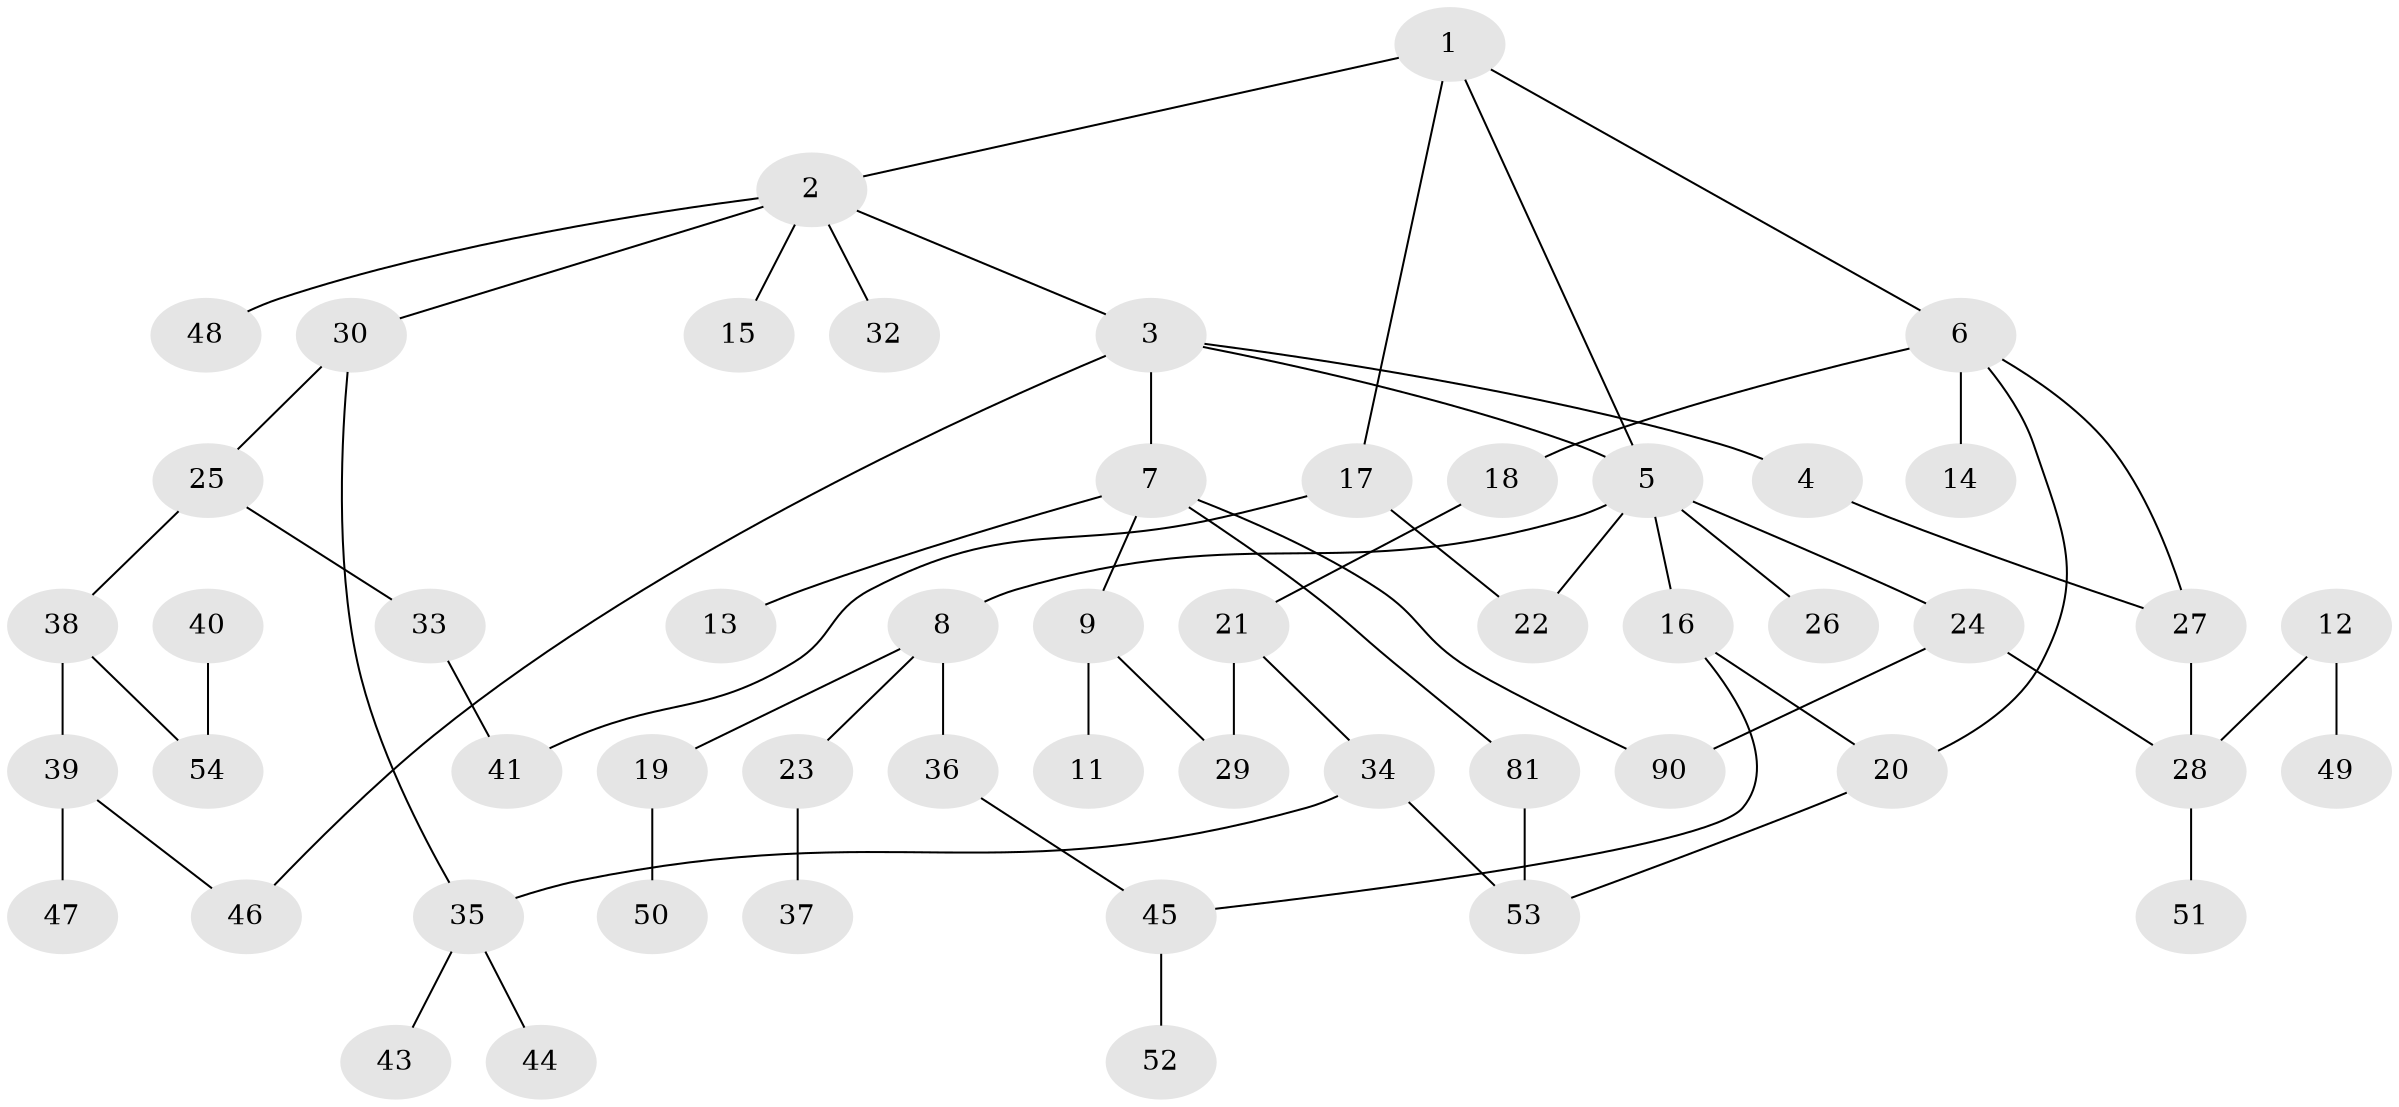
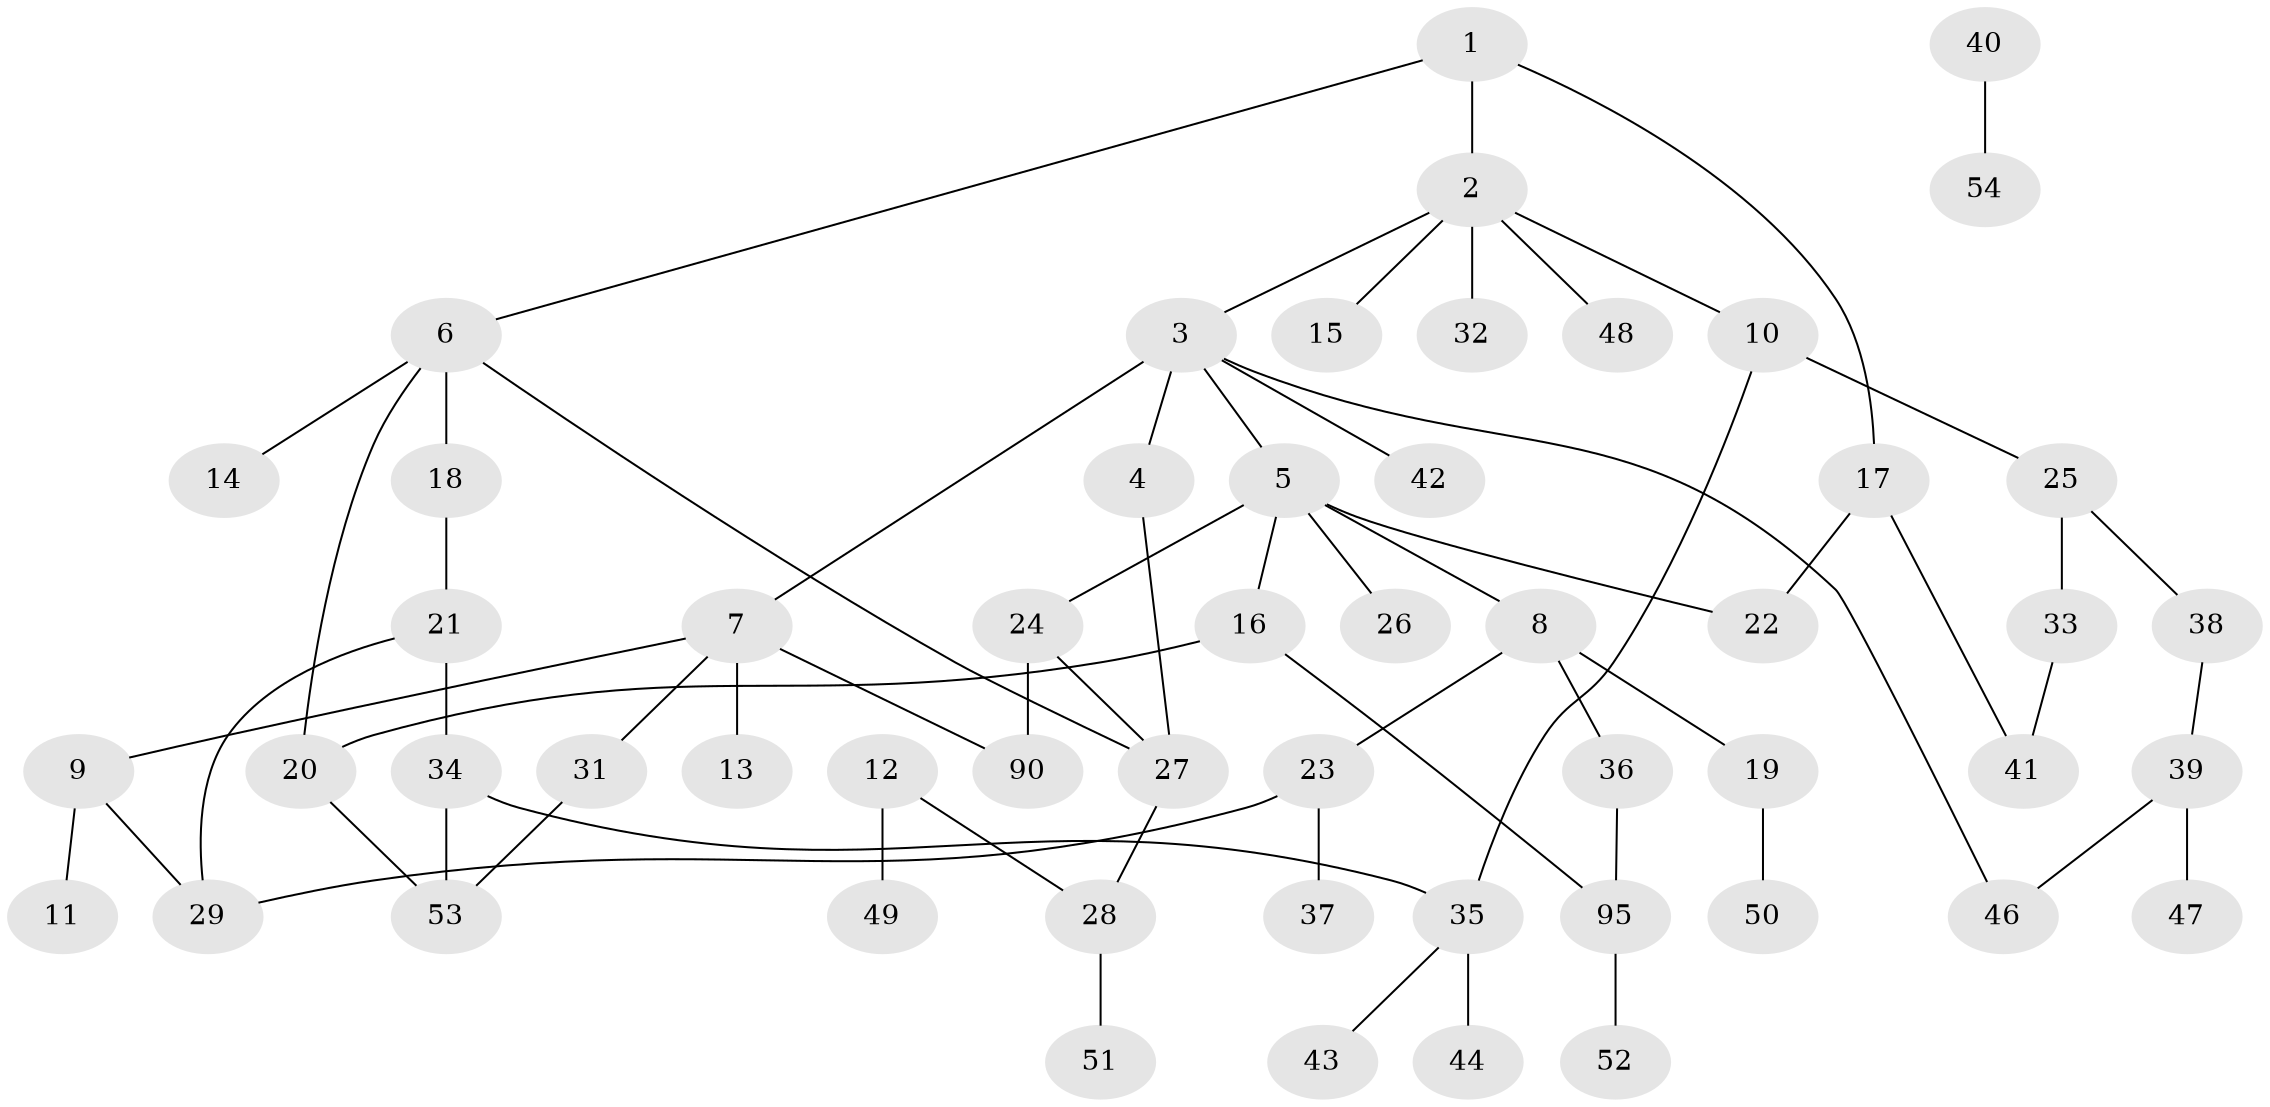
edge "1" -- "5": removed
node "30": label "30" -> "10"
node "42": added
edge "38" -- "54": removed
edge "24" -- "28": now "24" -- "27"
node "81": label "81" -> "31"
edge "23" -- "29": added
node "45": label "45" -> "95"
